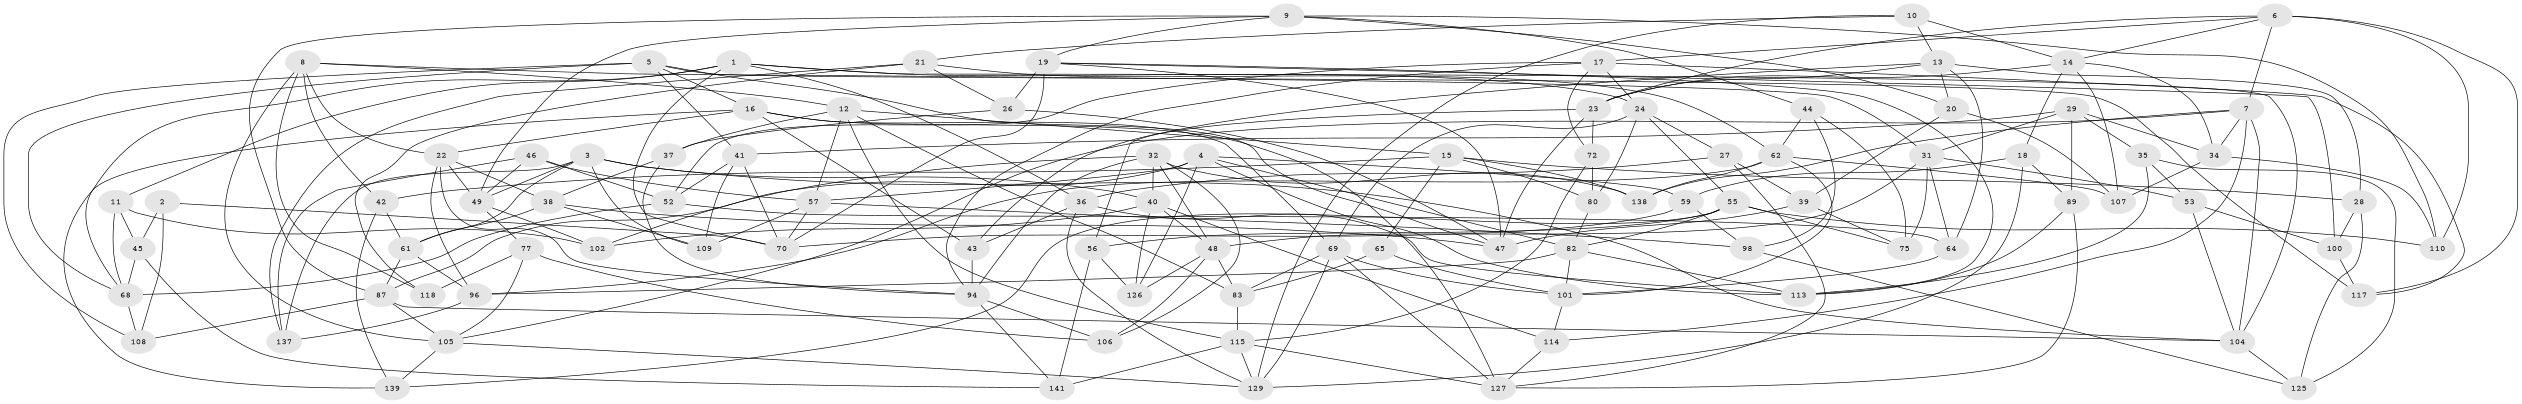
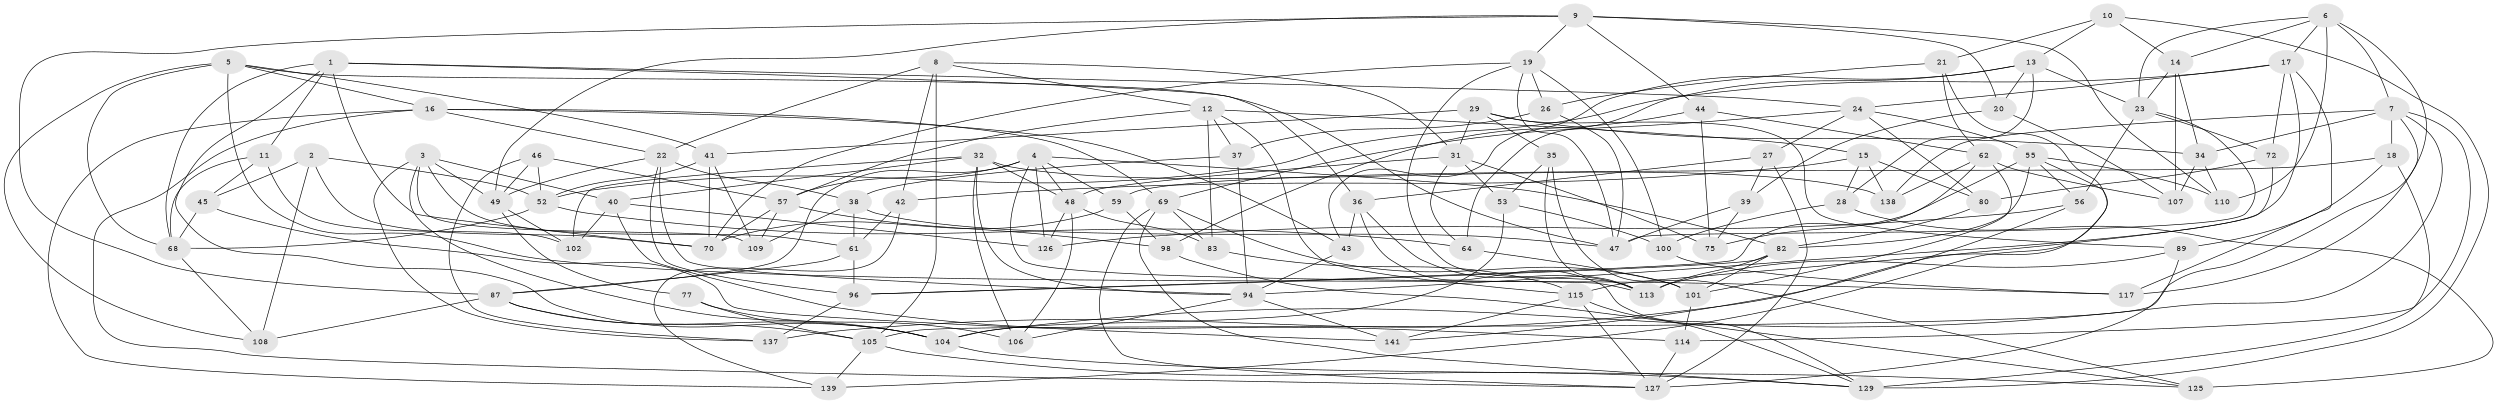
edge "14" -- "18": now "7" -- "18"
edge "2" -- "52": added
edge "40" -- "48": now "4" -- "48"
node "65": removed
node "118": removed
